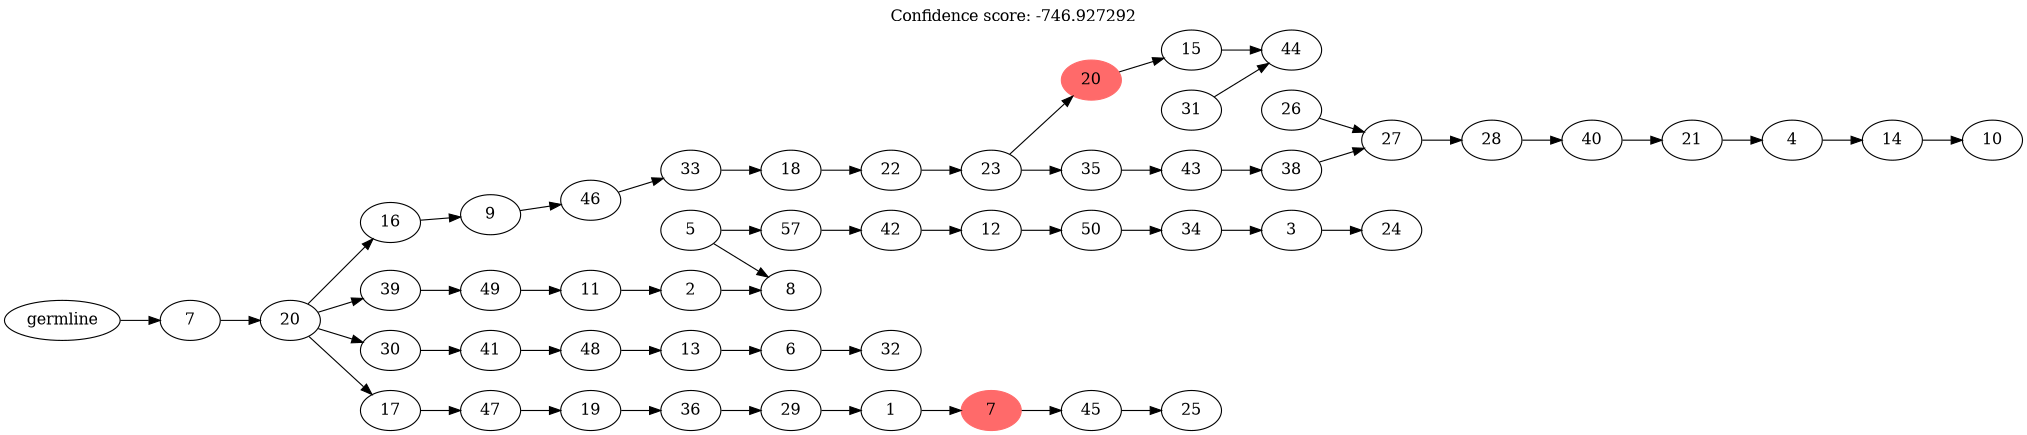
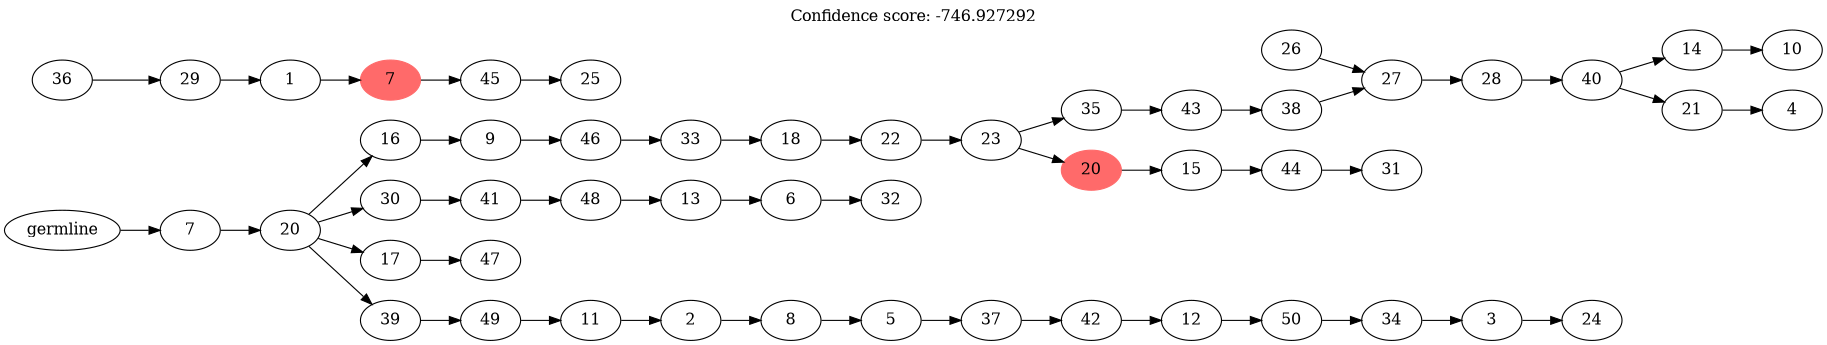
edge "31" -> "44": reversed
edge "4" -> "14": now "40" -> "14"
node "57": label "57" -> "37"
edge "5" -> "8": reversed
node "19": removed
